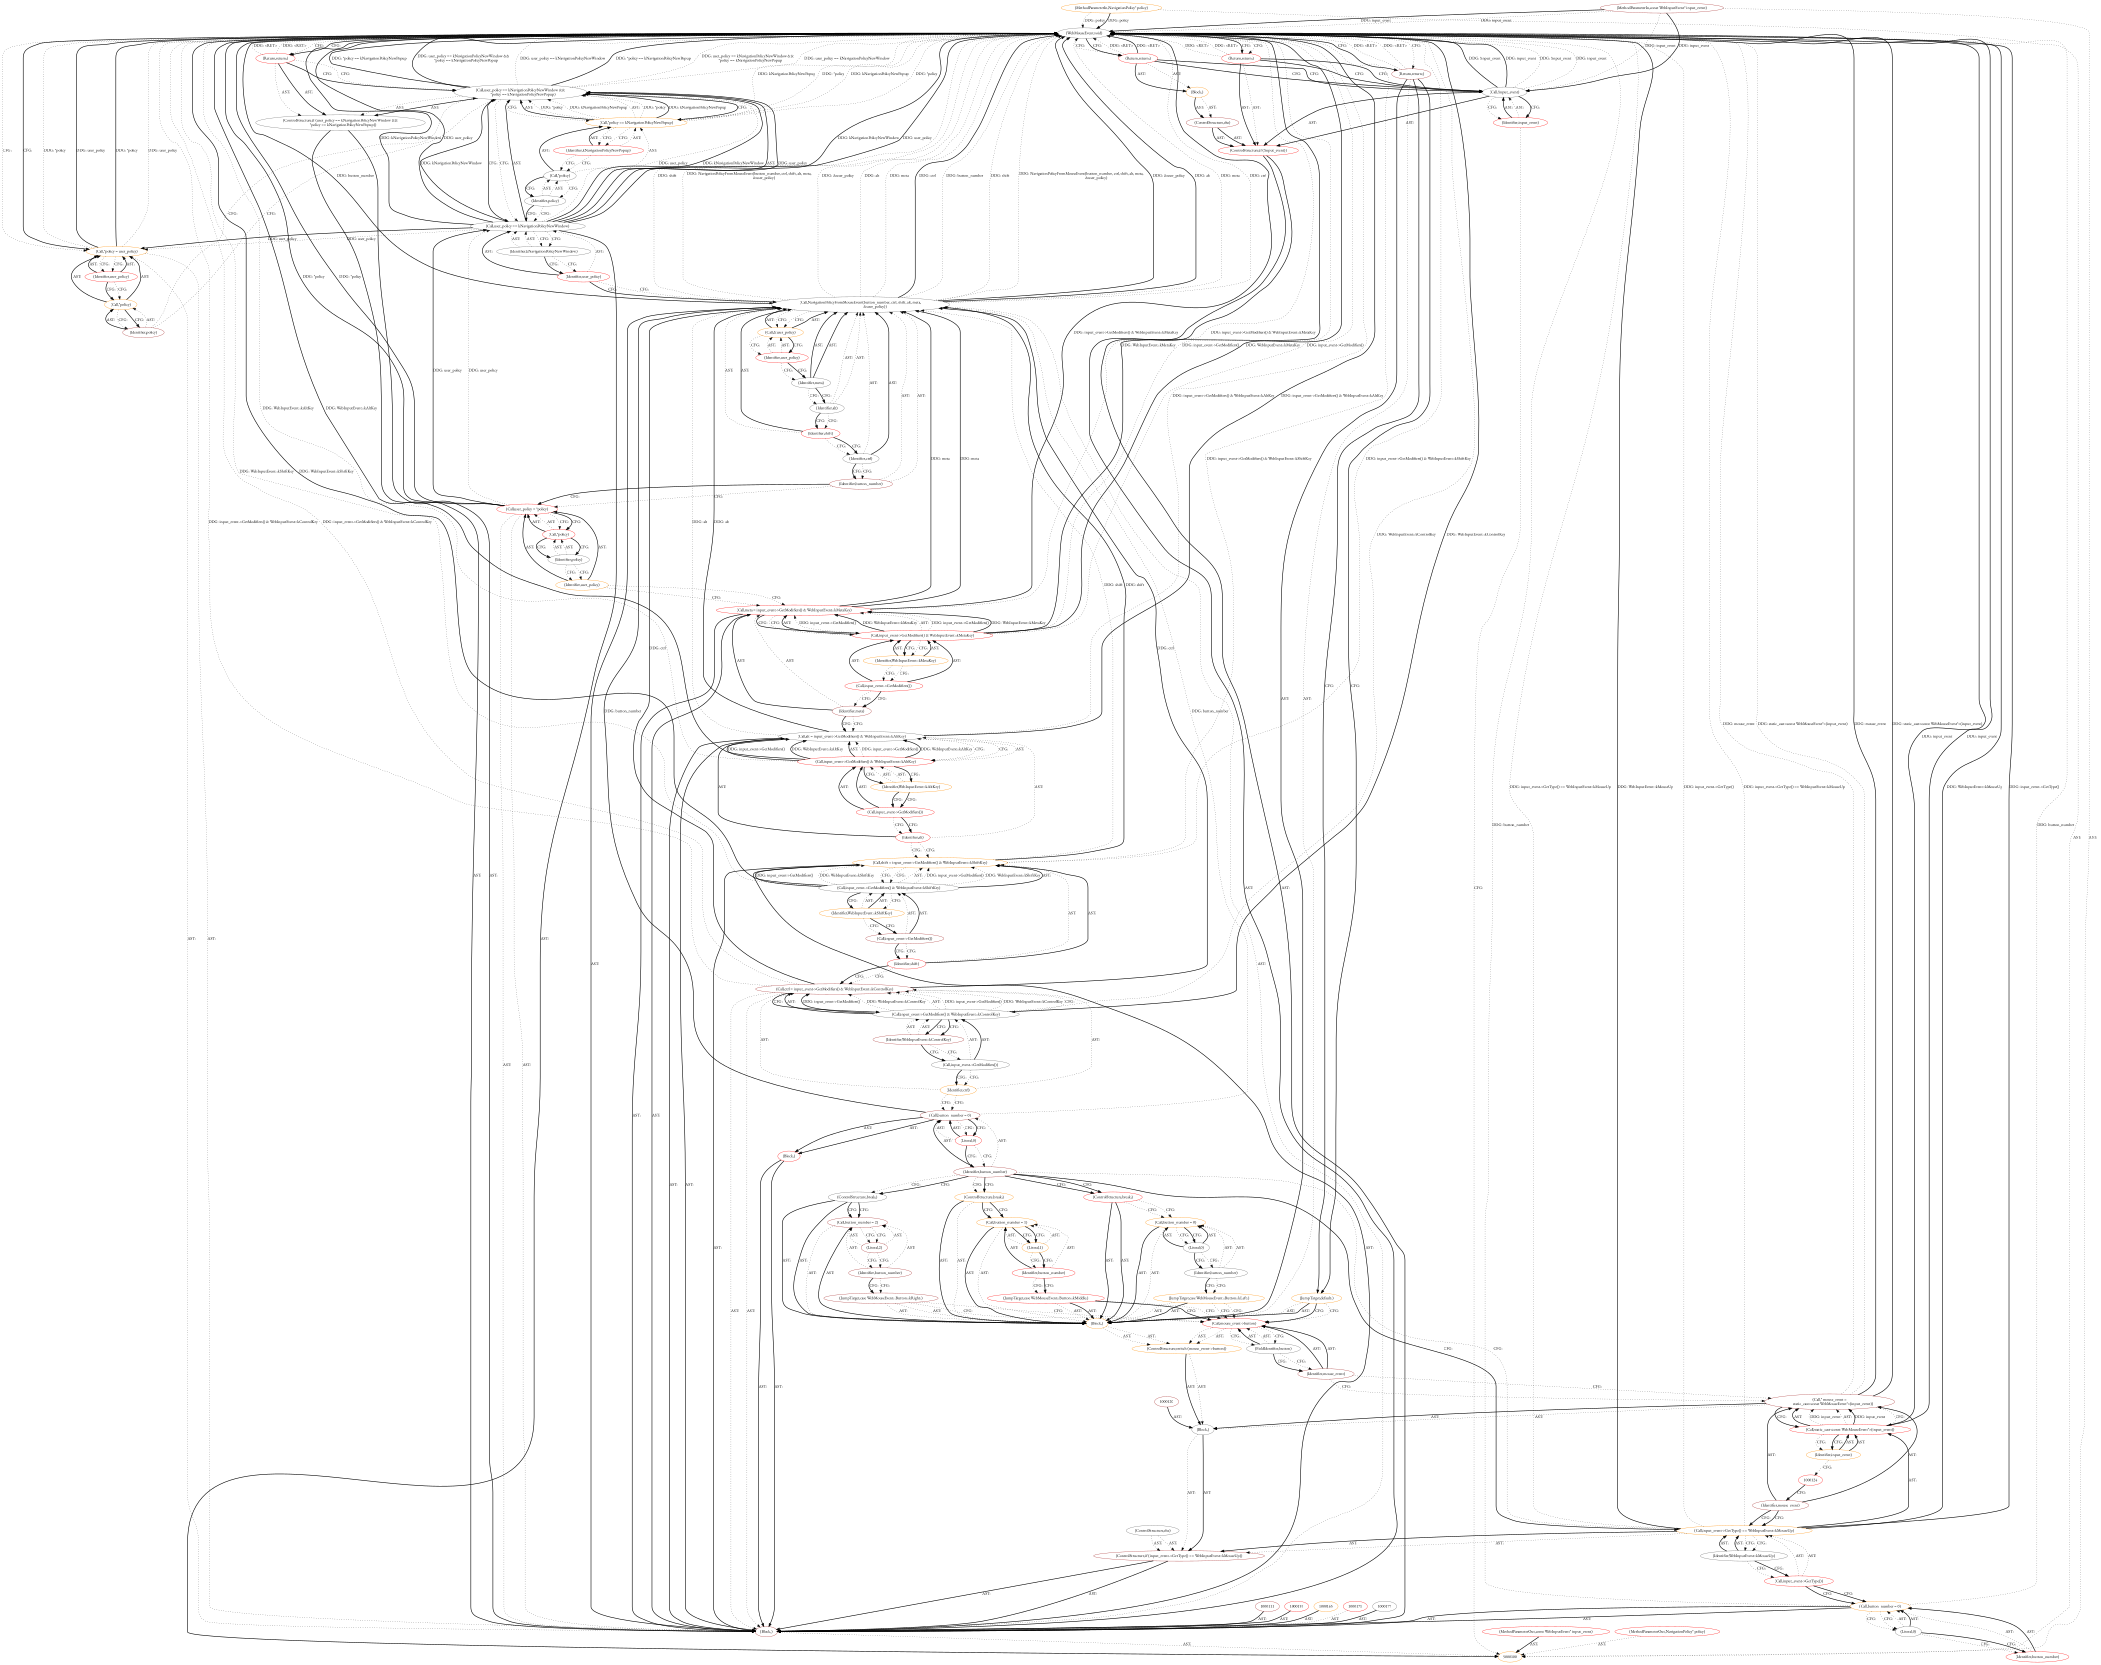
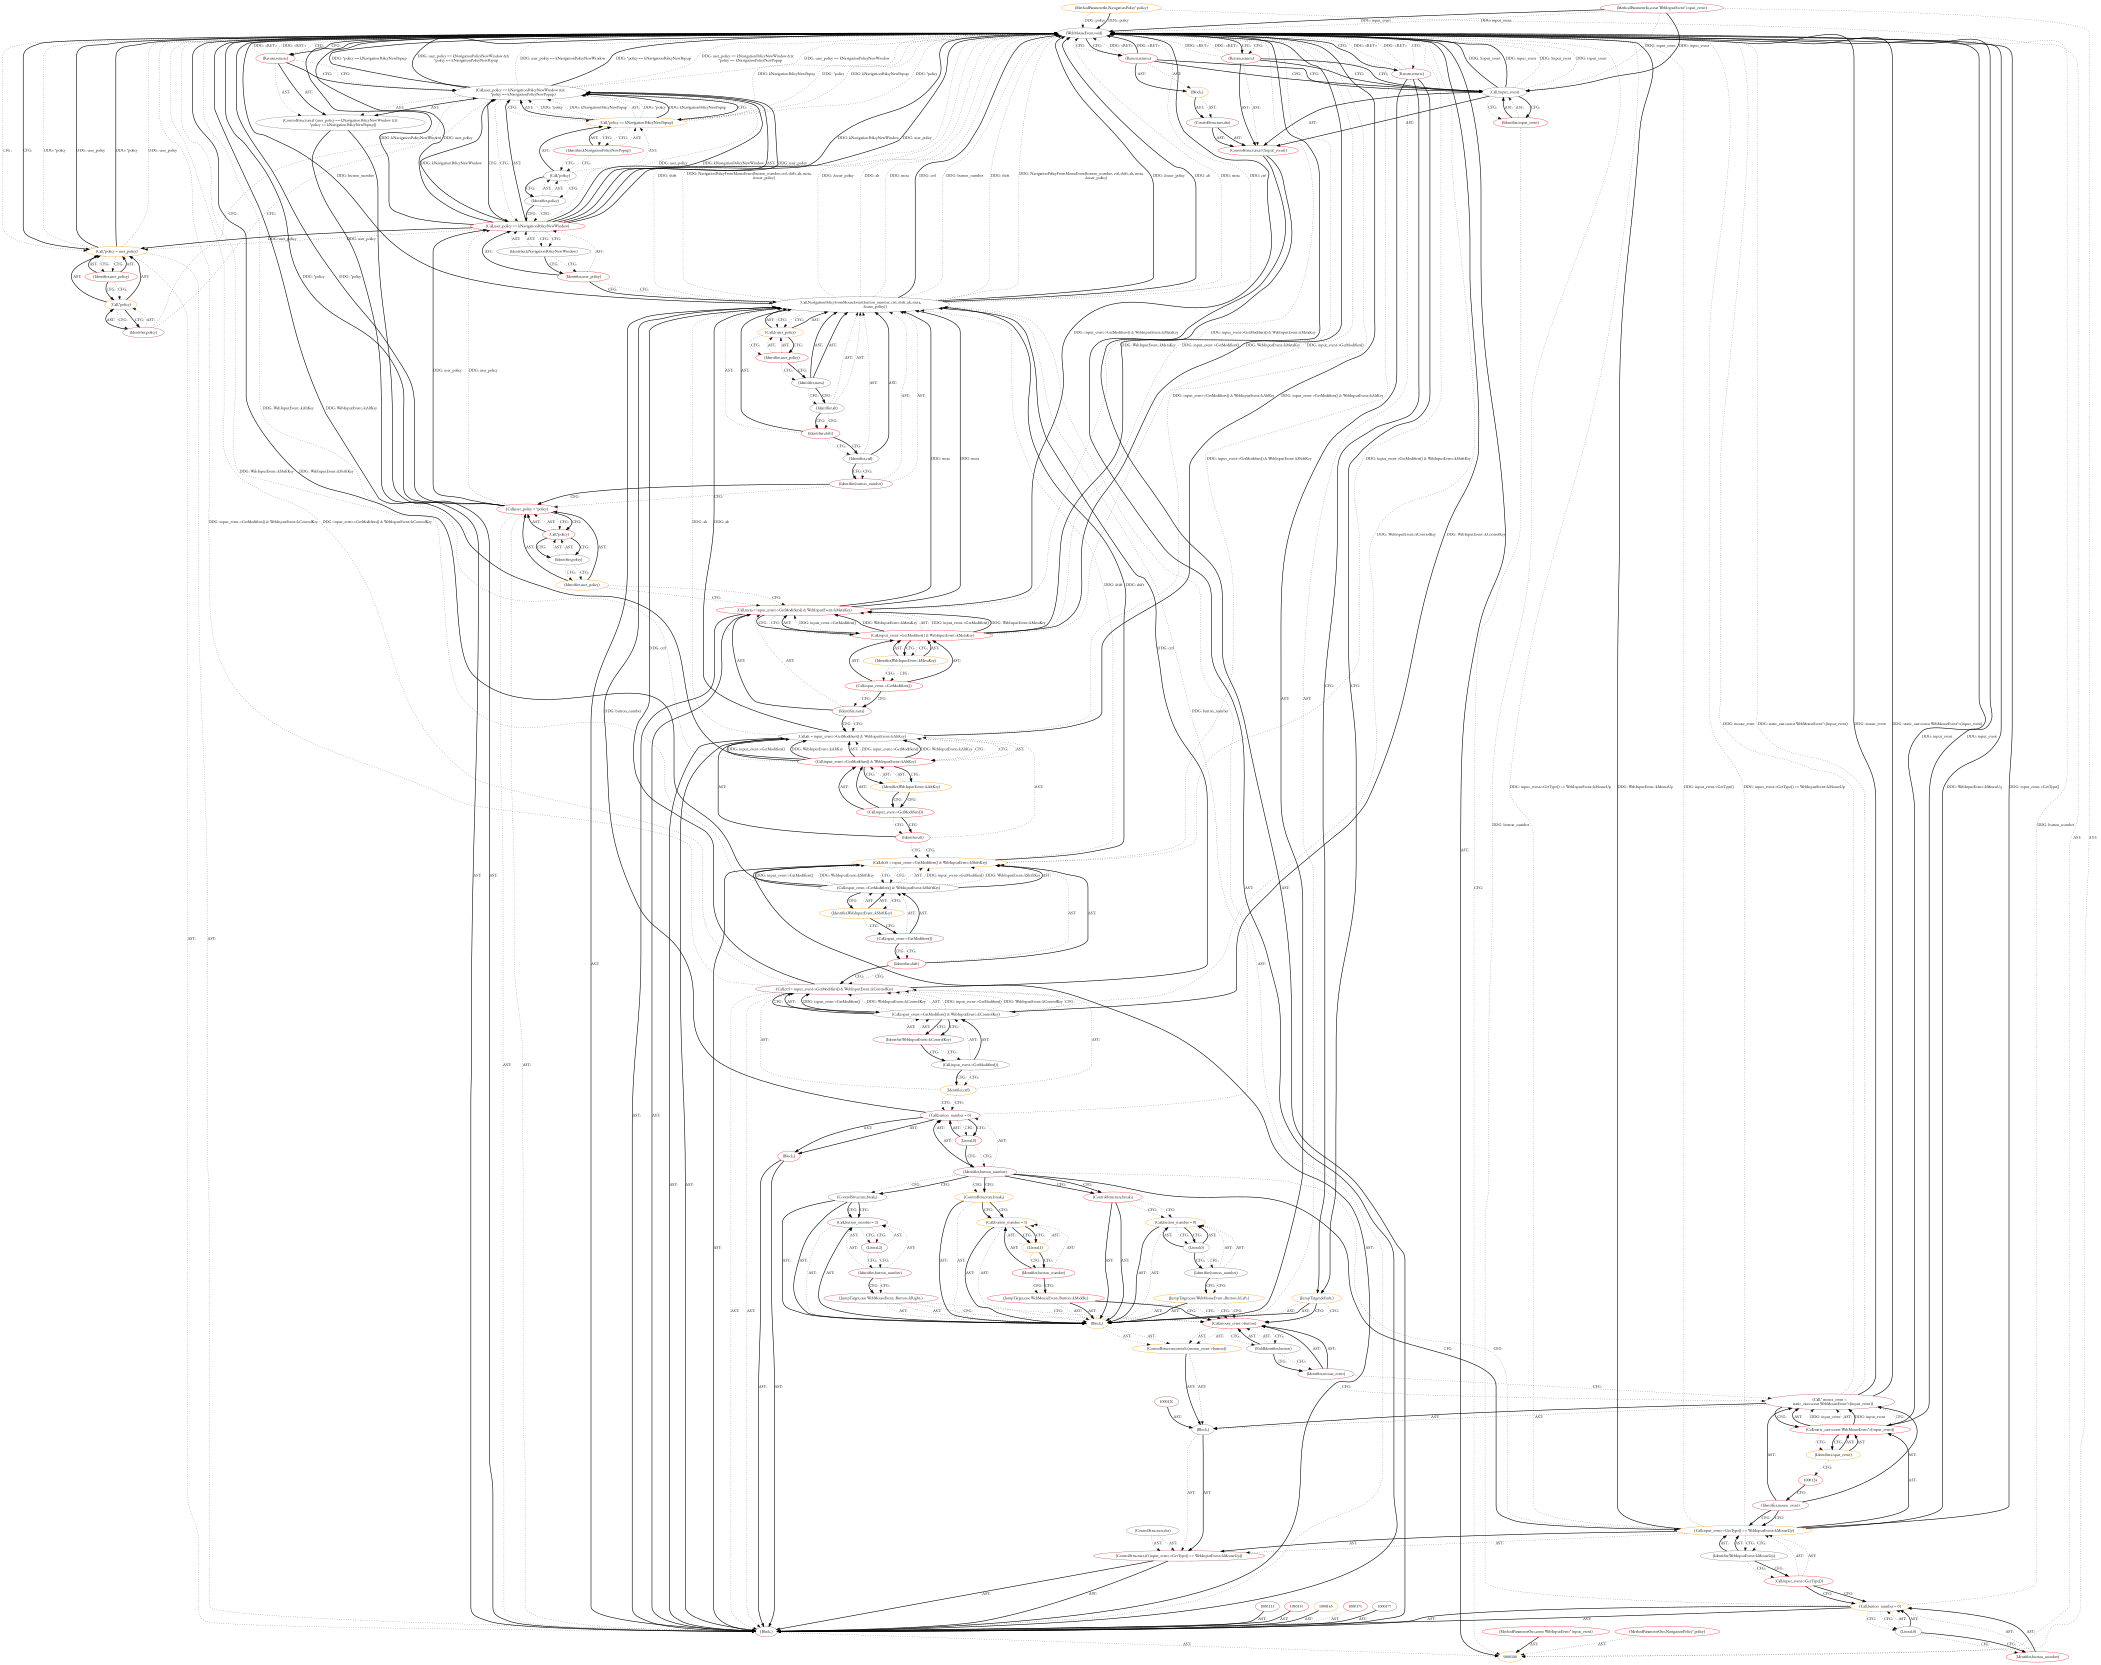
node "(Call,user_policy == kNavigationPolicyNewWindow)": color gray40 -> red
edge "(Call,user_policy == kNavigationPolicyNewWindow)" -> "5000100": now "(WebMouseEvent,void)" -> "5000100"
node "1000159": label "1000159" -> "1050159"
